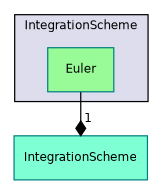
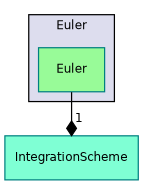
cluster "IntegrationScheme": label "IntegrationScheme" -> "Euler"
